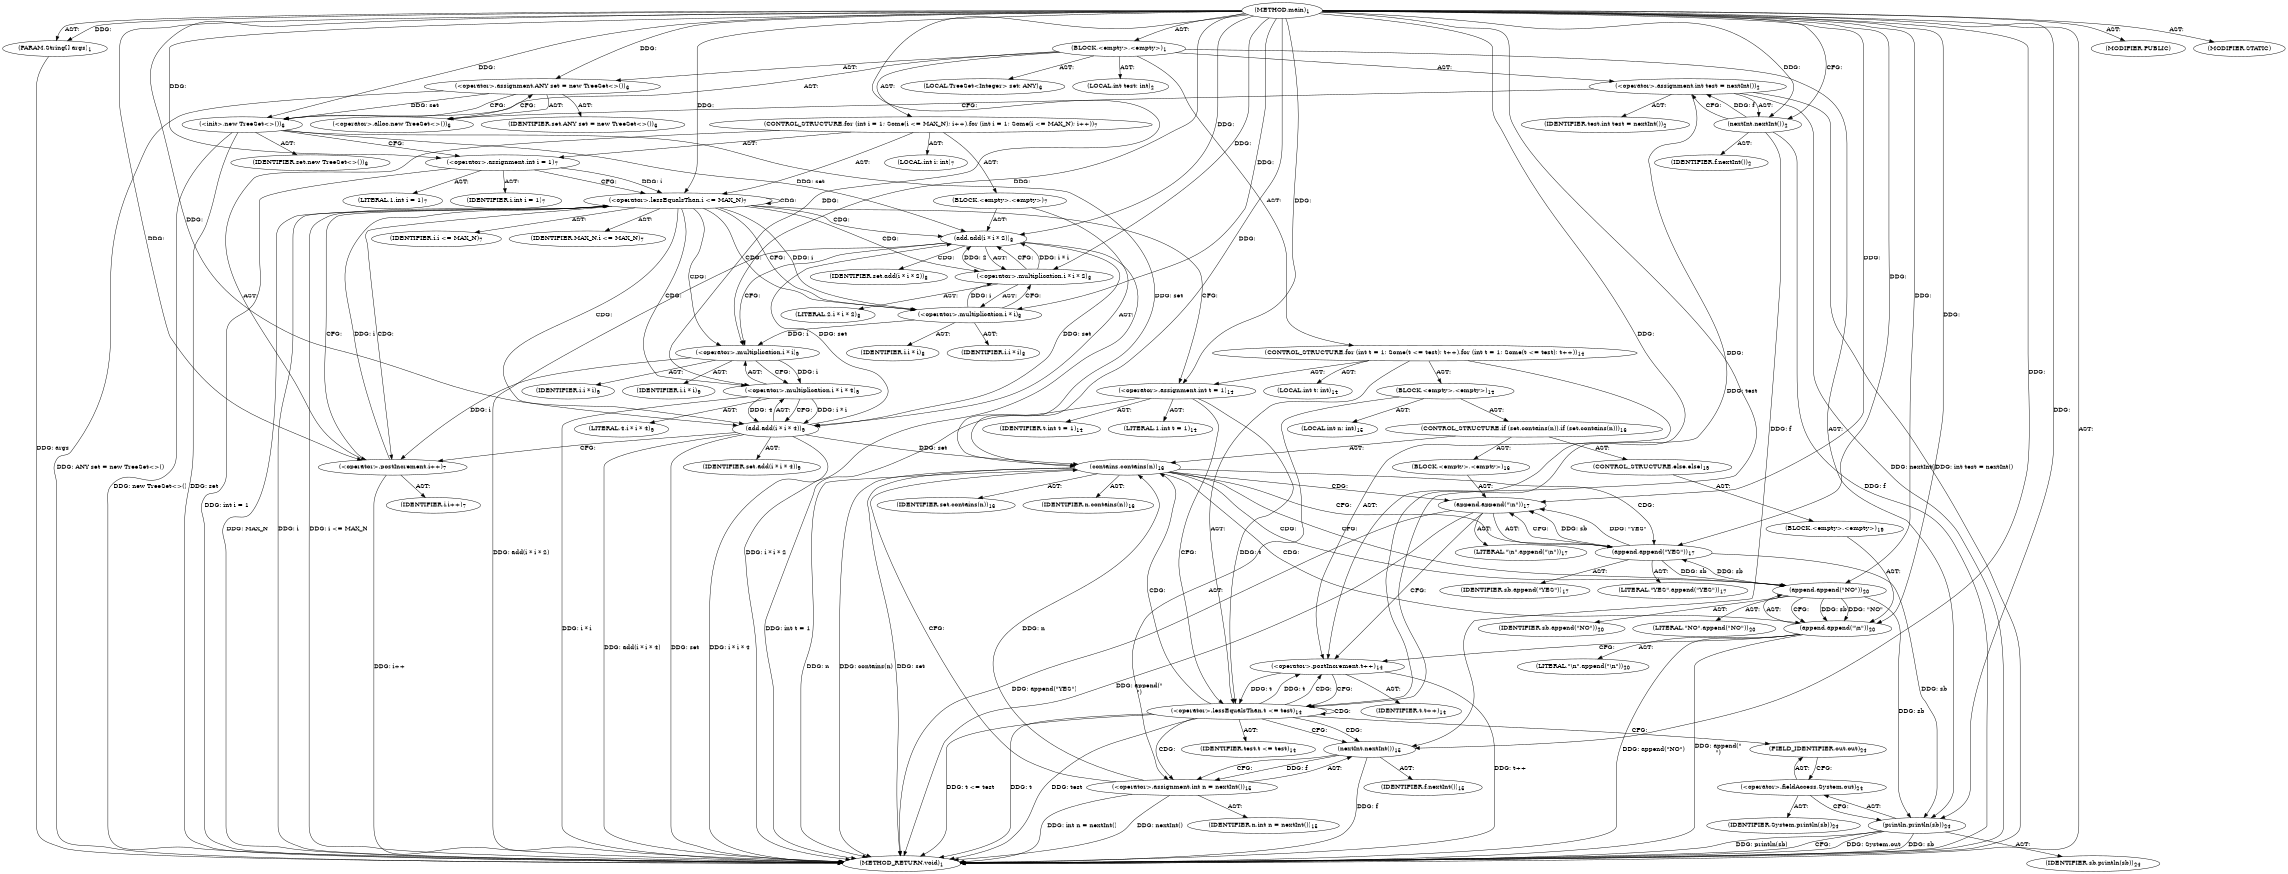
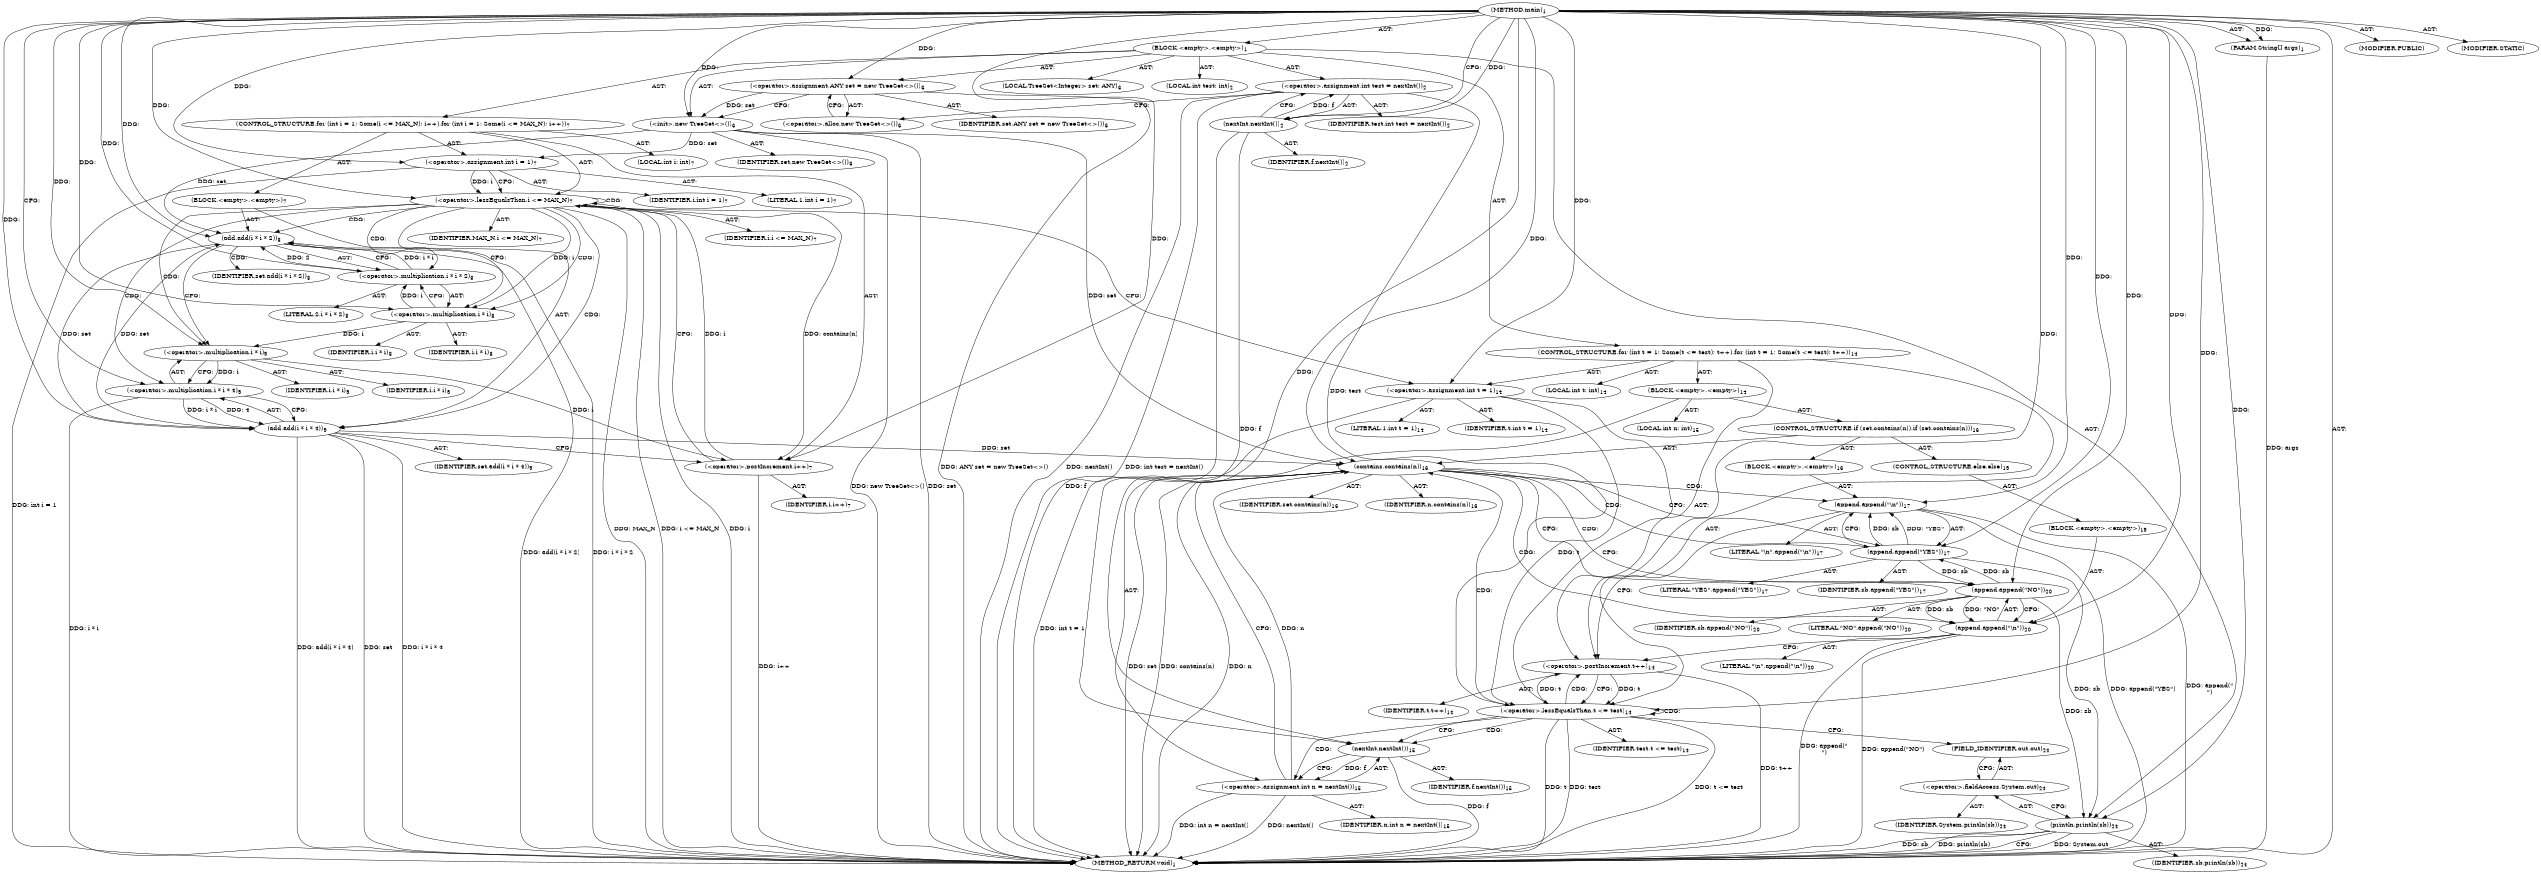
edge "(<init>,new TreeSet<>())" -> "(<operator>.assignment,int i = 1)": label "CFG: " -> "DDG: set"
edge "(METHOD,main)" -> "(<operator>.multiplication,i * i * 4)": label "DDG: " -> "CFG: "
edge "(<operator>.lessEqualsThan,i <= MAX_N)" -> "(<operator>.postIncrement,i++)": label "CDG: " -> "DDG: contains(n)"
node "(LITERAL,4,i * i * 4)": removed
